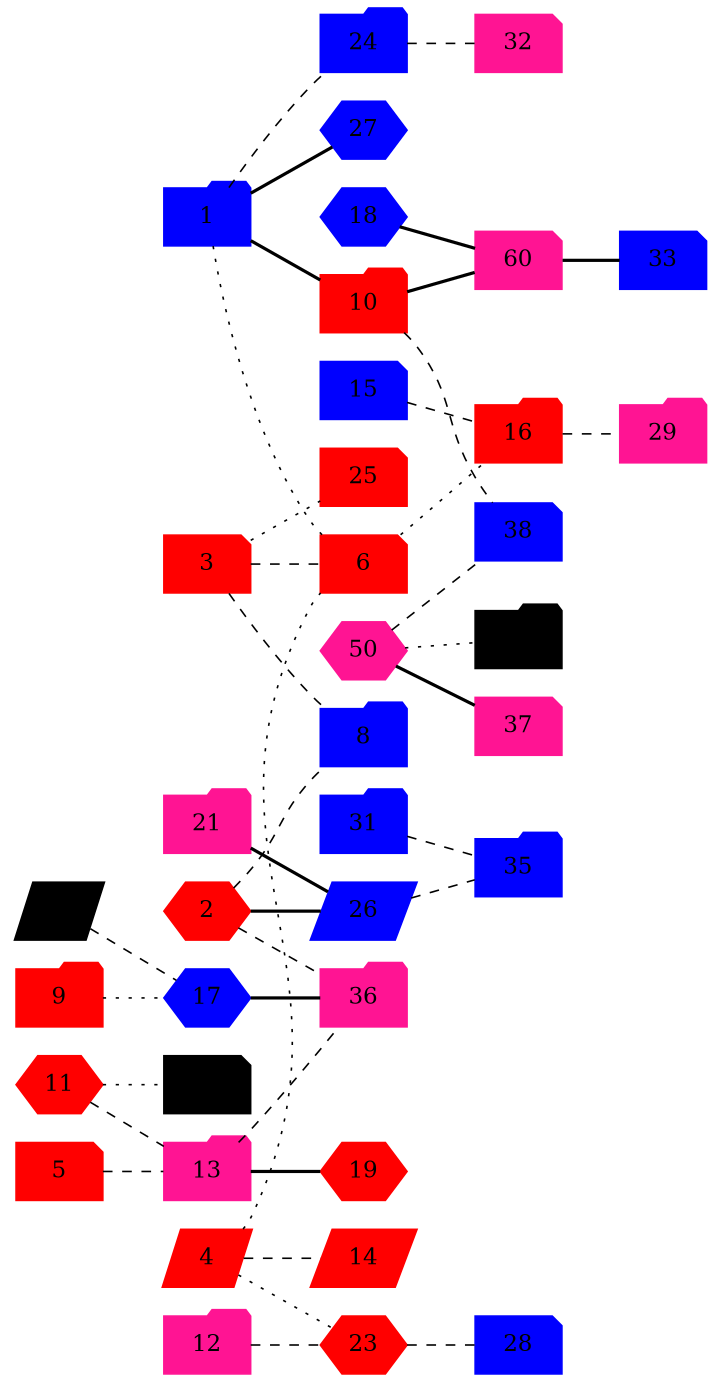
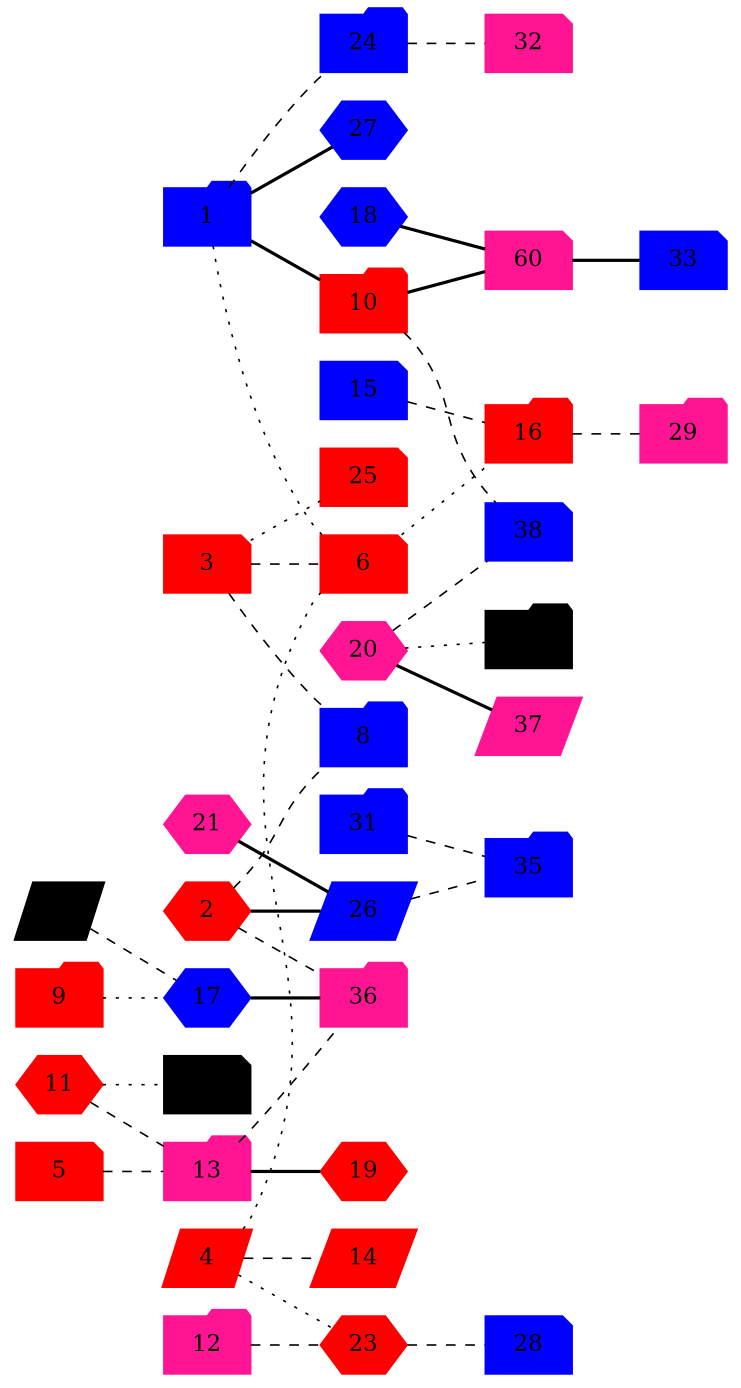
node "50": label "50" -> "20"
node "37": shape note -> parallelogram
node "21": shape folder -> hexagon
